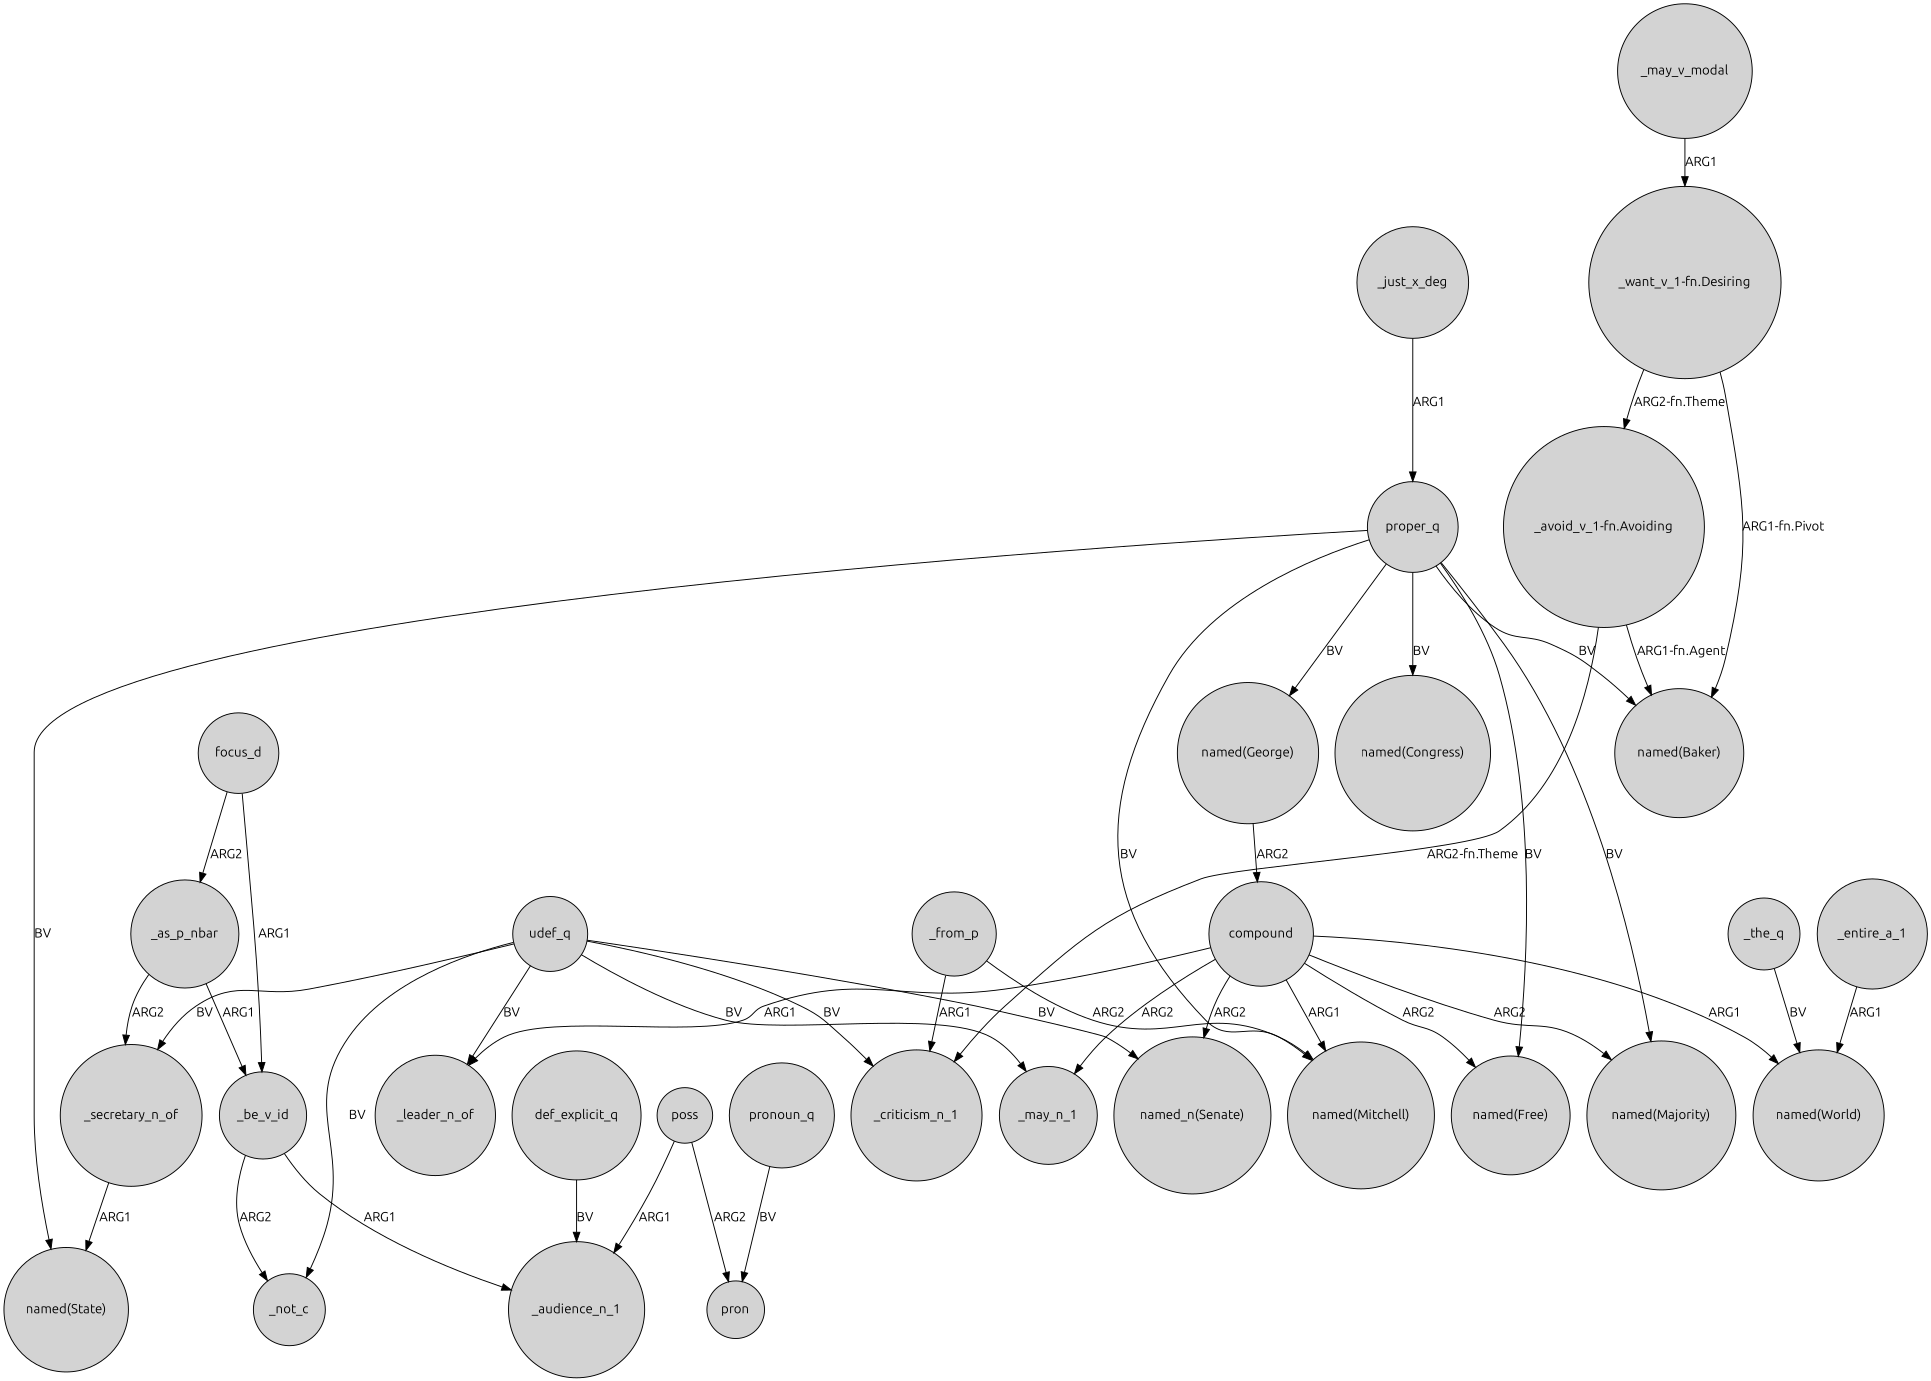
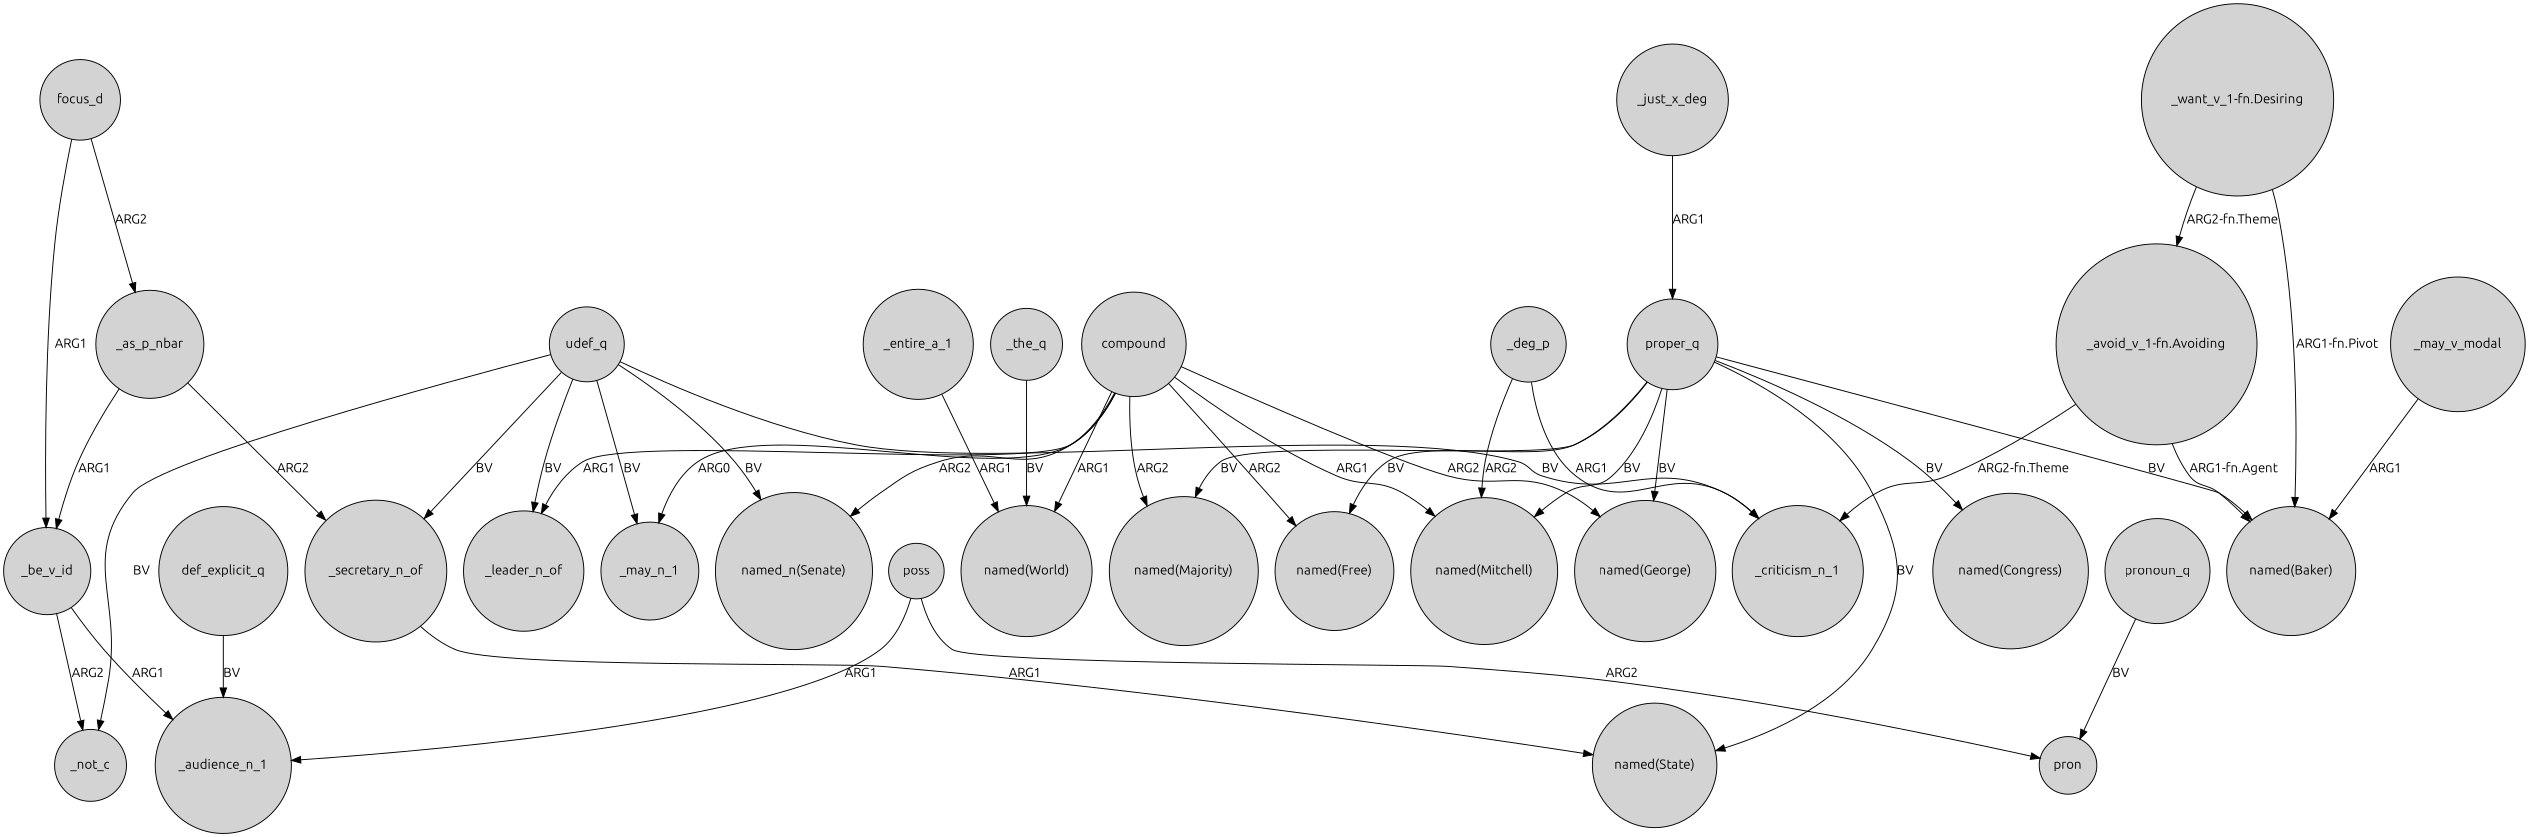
edge "_may_v_modal" -> "_want_v_1-fn.Desiring": now "_may_v_modal" -> "named(Baker)"
edge "named(George)" -> "compound": reversed
node "_from_p": label "_from_p" -> "_deg_p"
edge "compound" -> "_may_n_1": label "ARG2" -> "ARG0"
